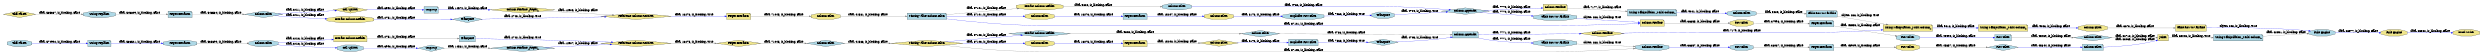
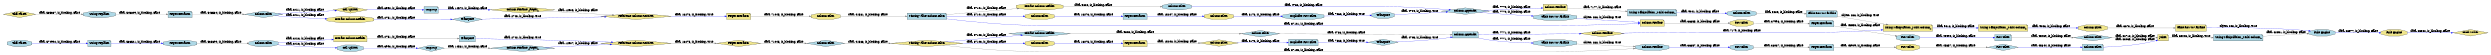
node "Excel Writer": shape octagon -> diamond
